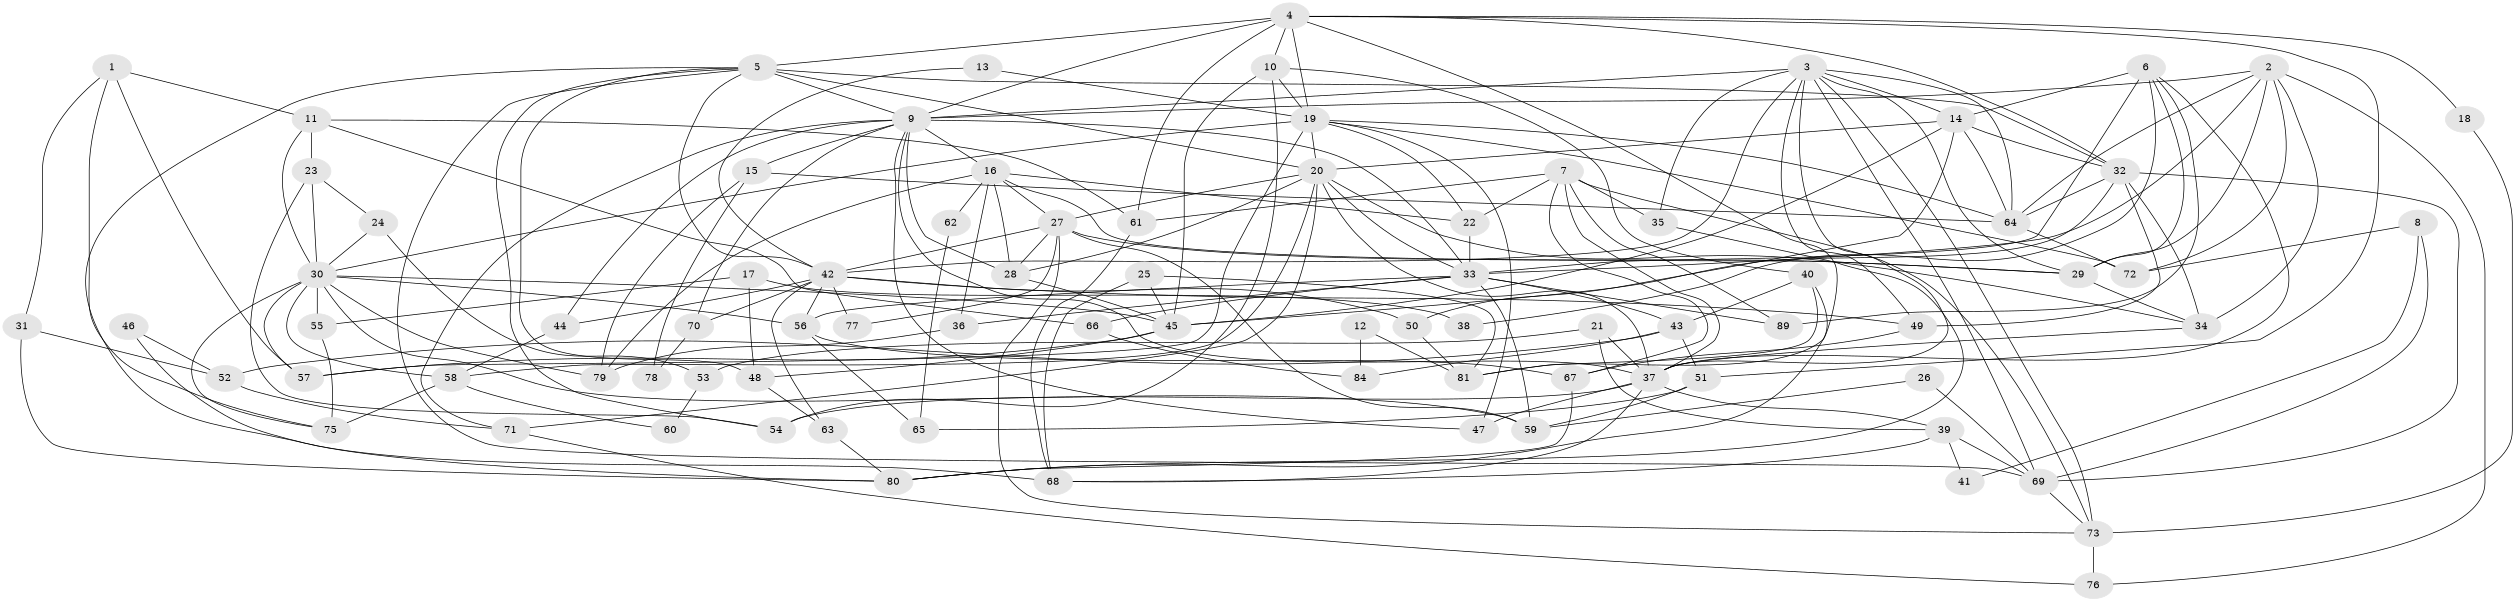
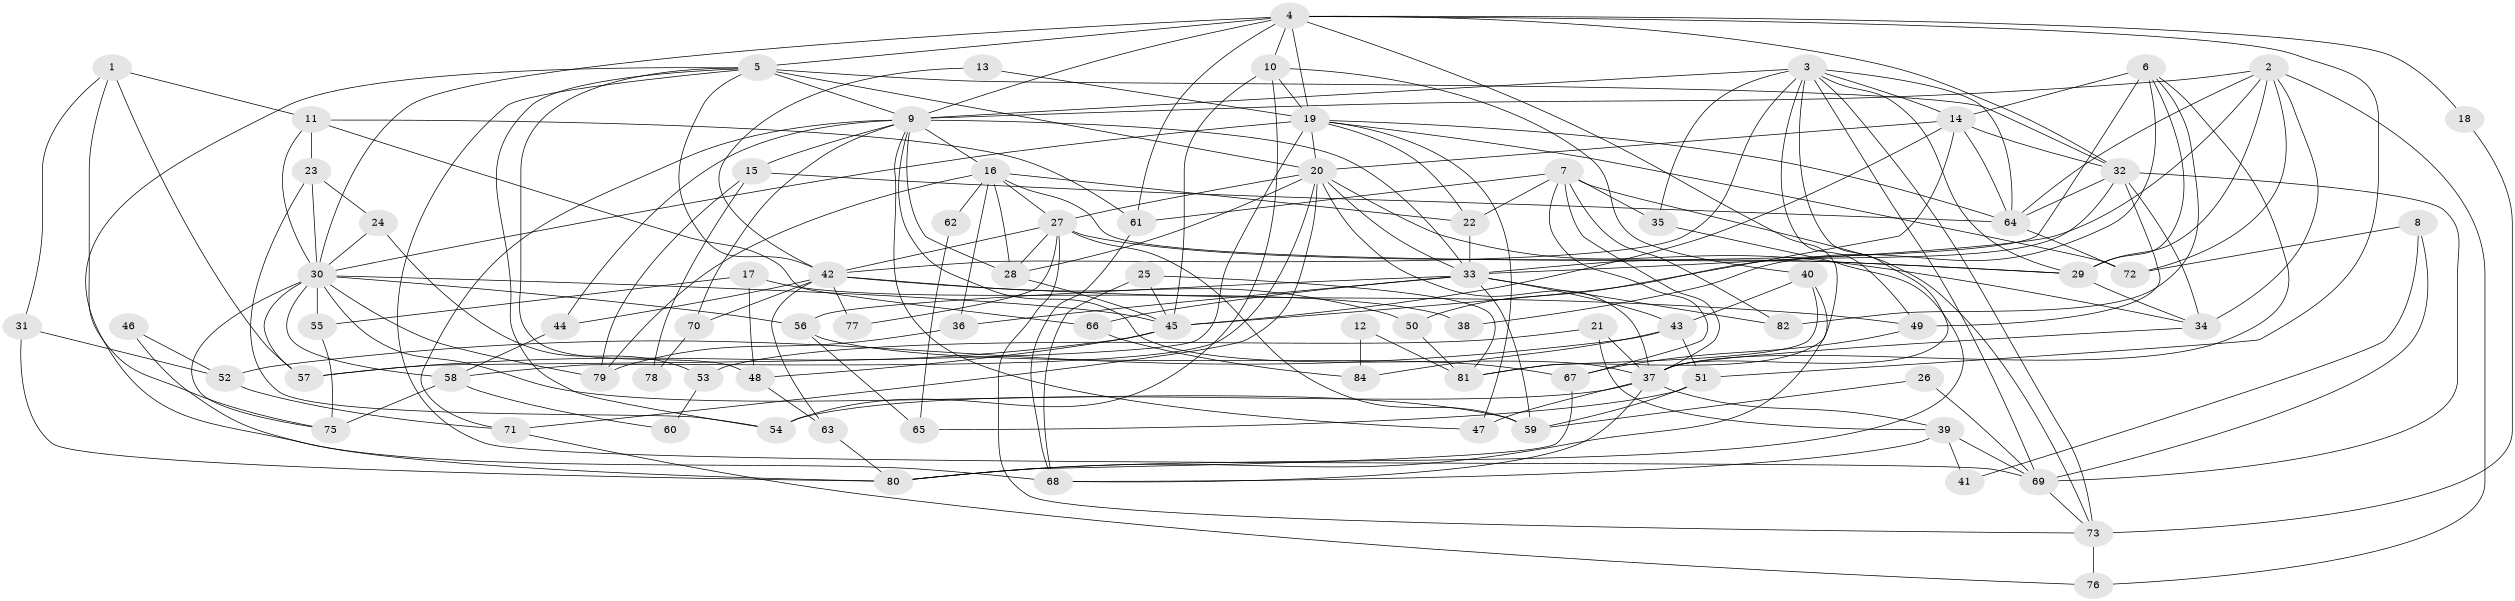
edge "4" -- "30": added
edge "42" -- "56": removed
node "89": label "89" -> "82"
